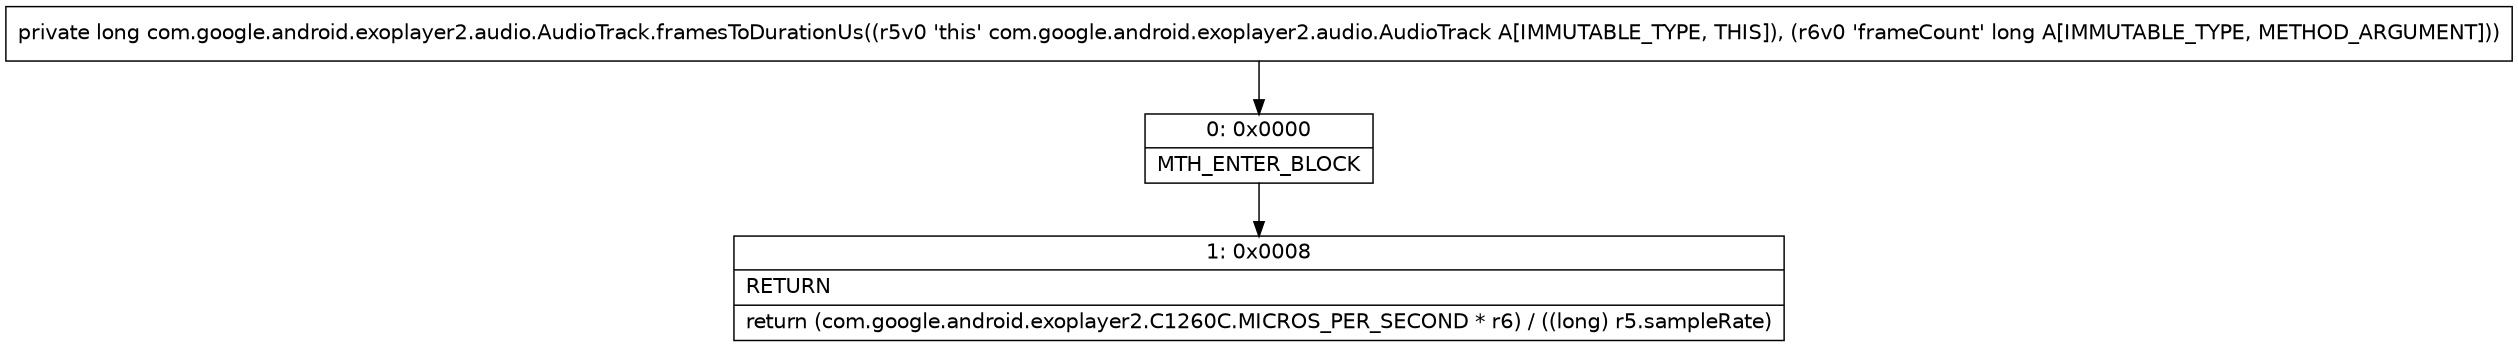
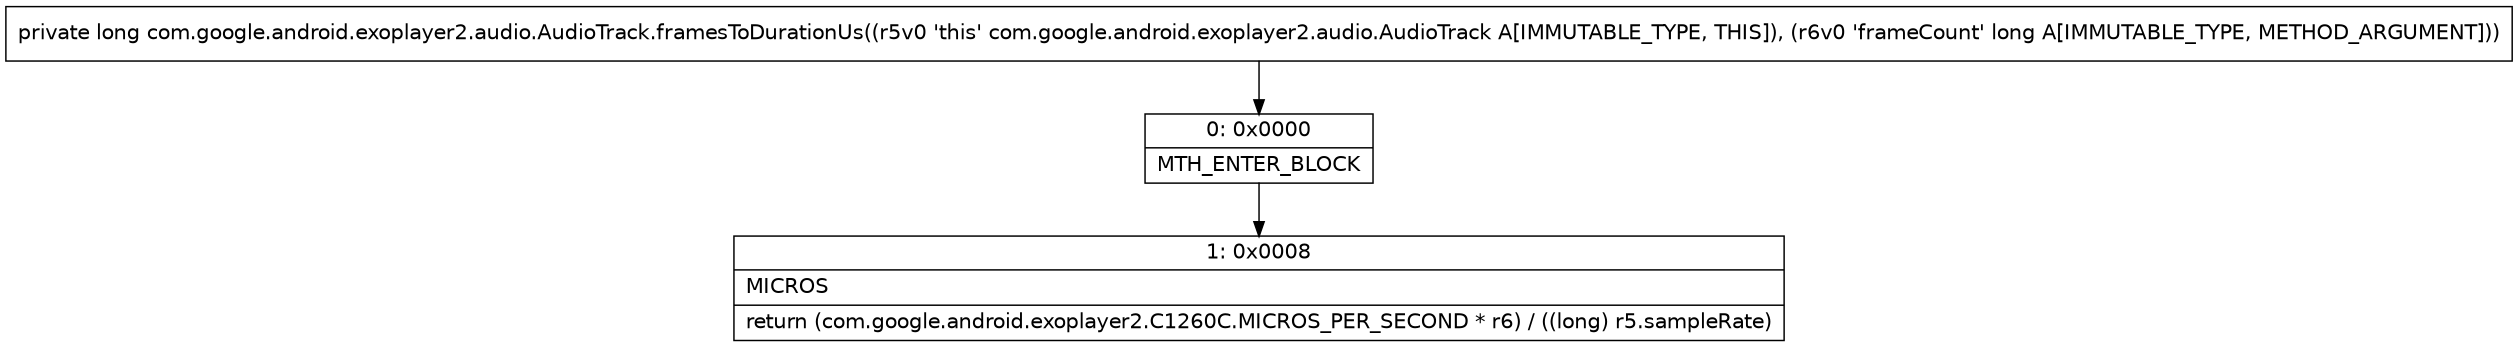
node "1: 0x0008": text "RETURN" -> "MICROS"
